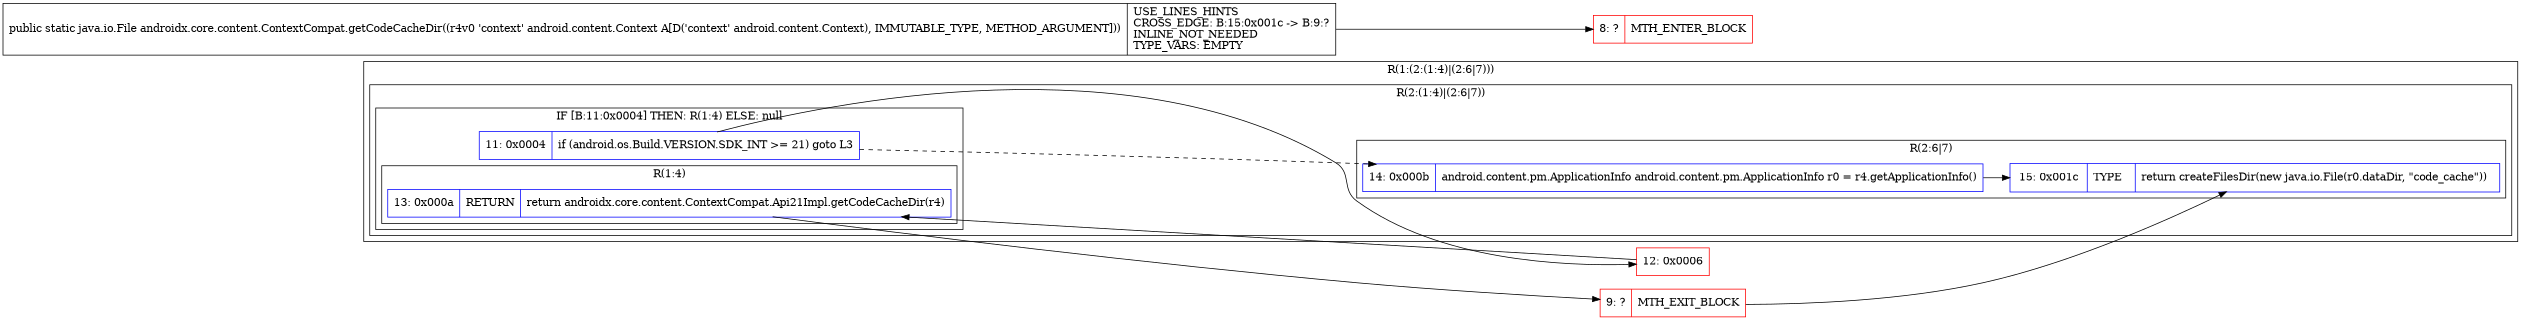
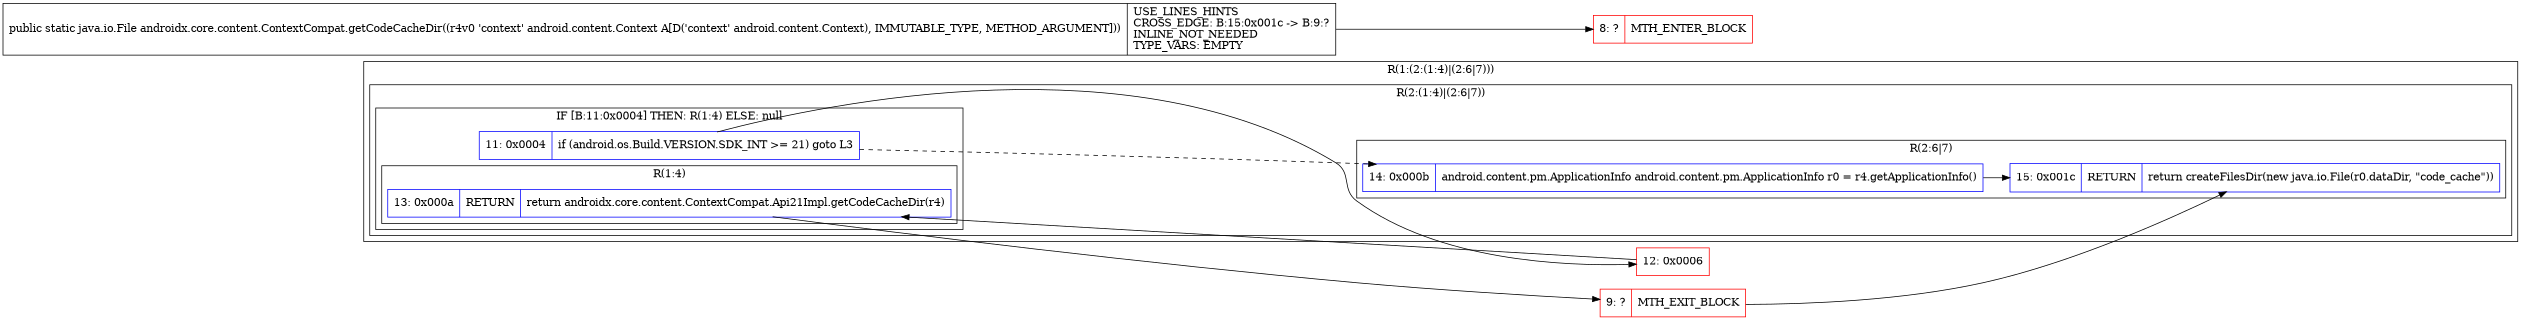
node "15: 0x001c": text "TYPE" -> "RETURN"
